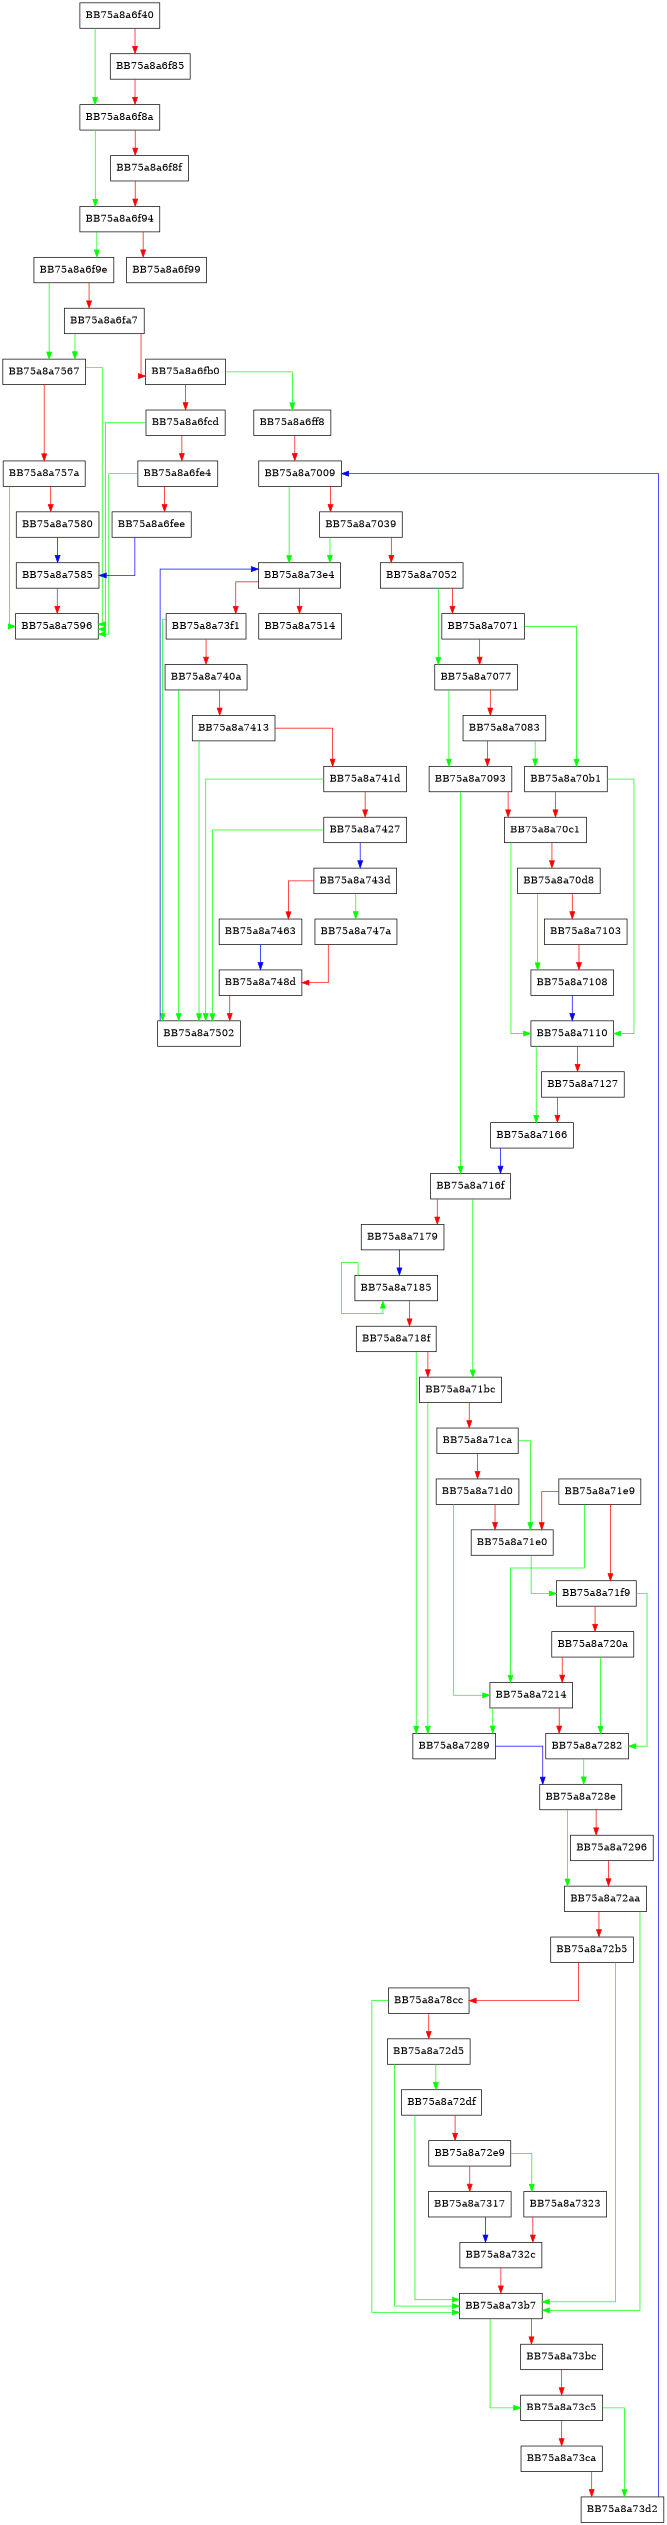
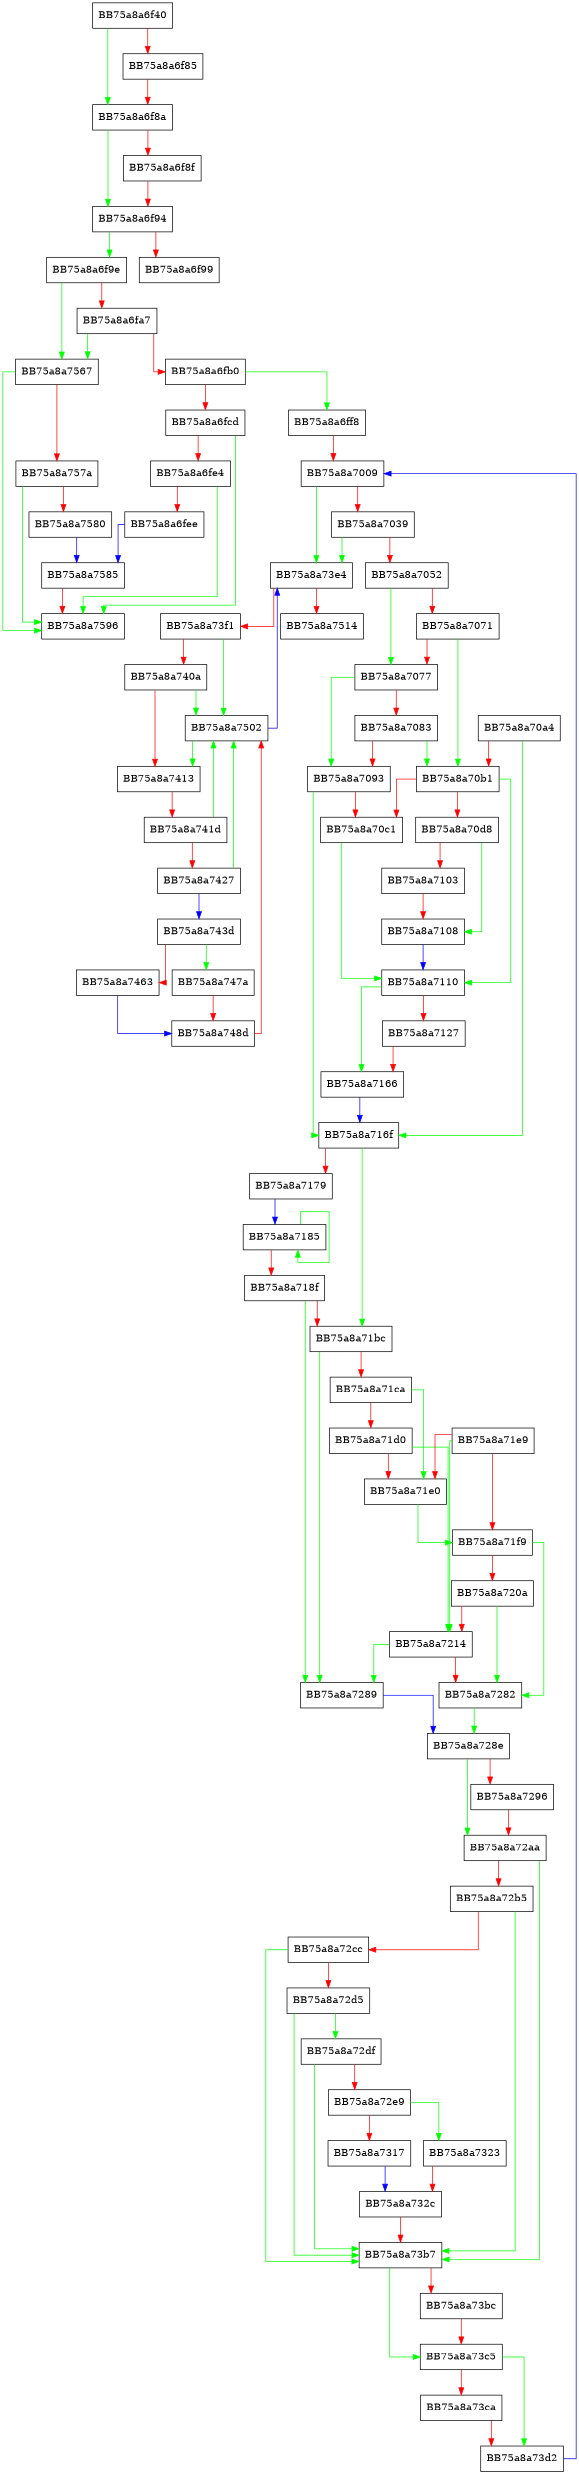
node "BB75a8a70a4": added
edge "BB75a8a70c1" -> "BB75a8a70d8": now "BB75a8a70b1" -> "BB75a8a70d8"
edge "BB75a8a7413" -> "BB75a8a7502": reversed
node "BB75a8a78cc": label "BB75a8a78cc" -> "BB75a8a72cc"
